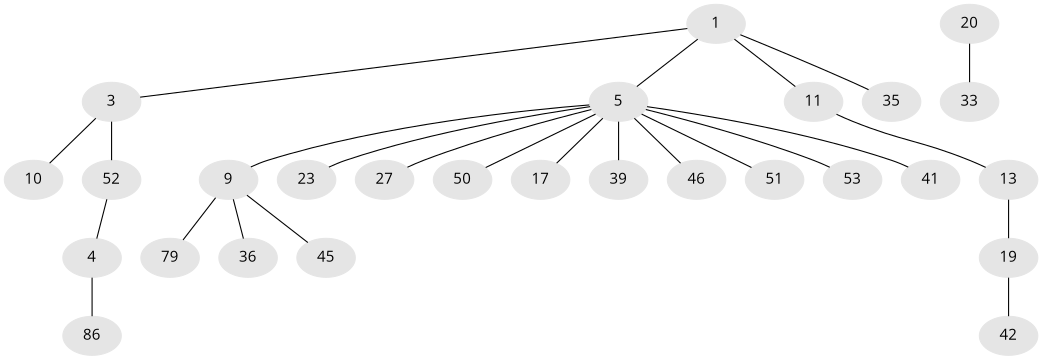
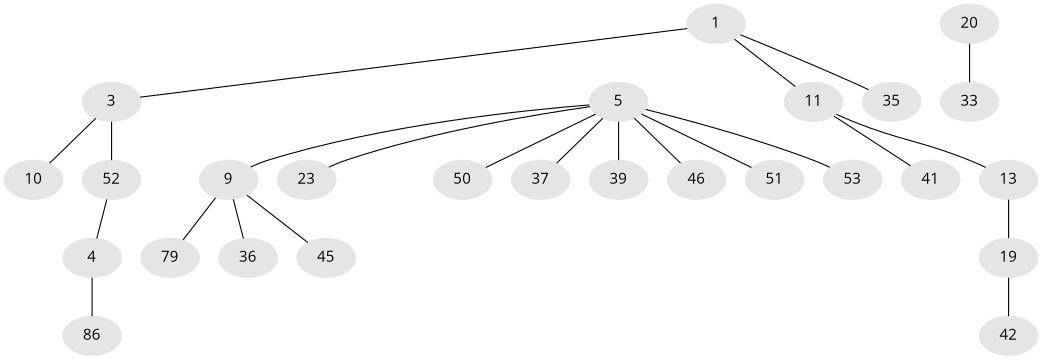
edge "1" -- "5": removed
edge "5" -- "41": now "11" -- "41"
node "27": removed
node "17": label "17" -> "37"
